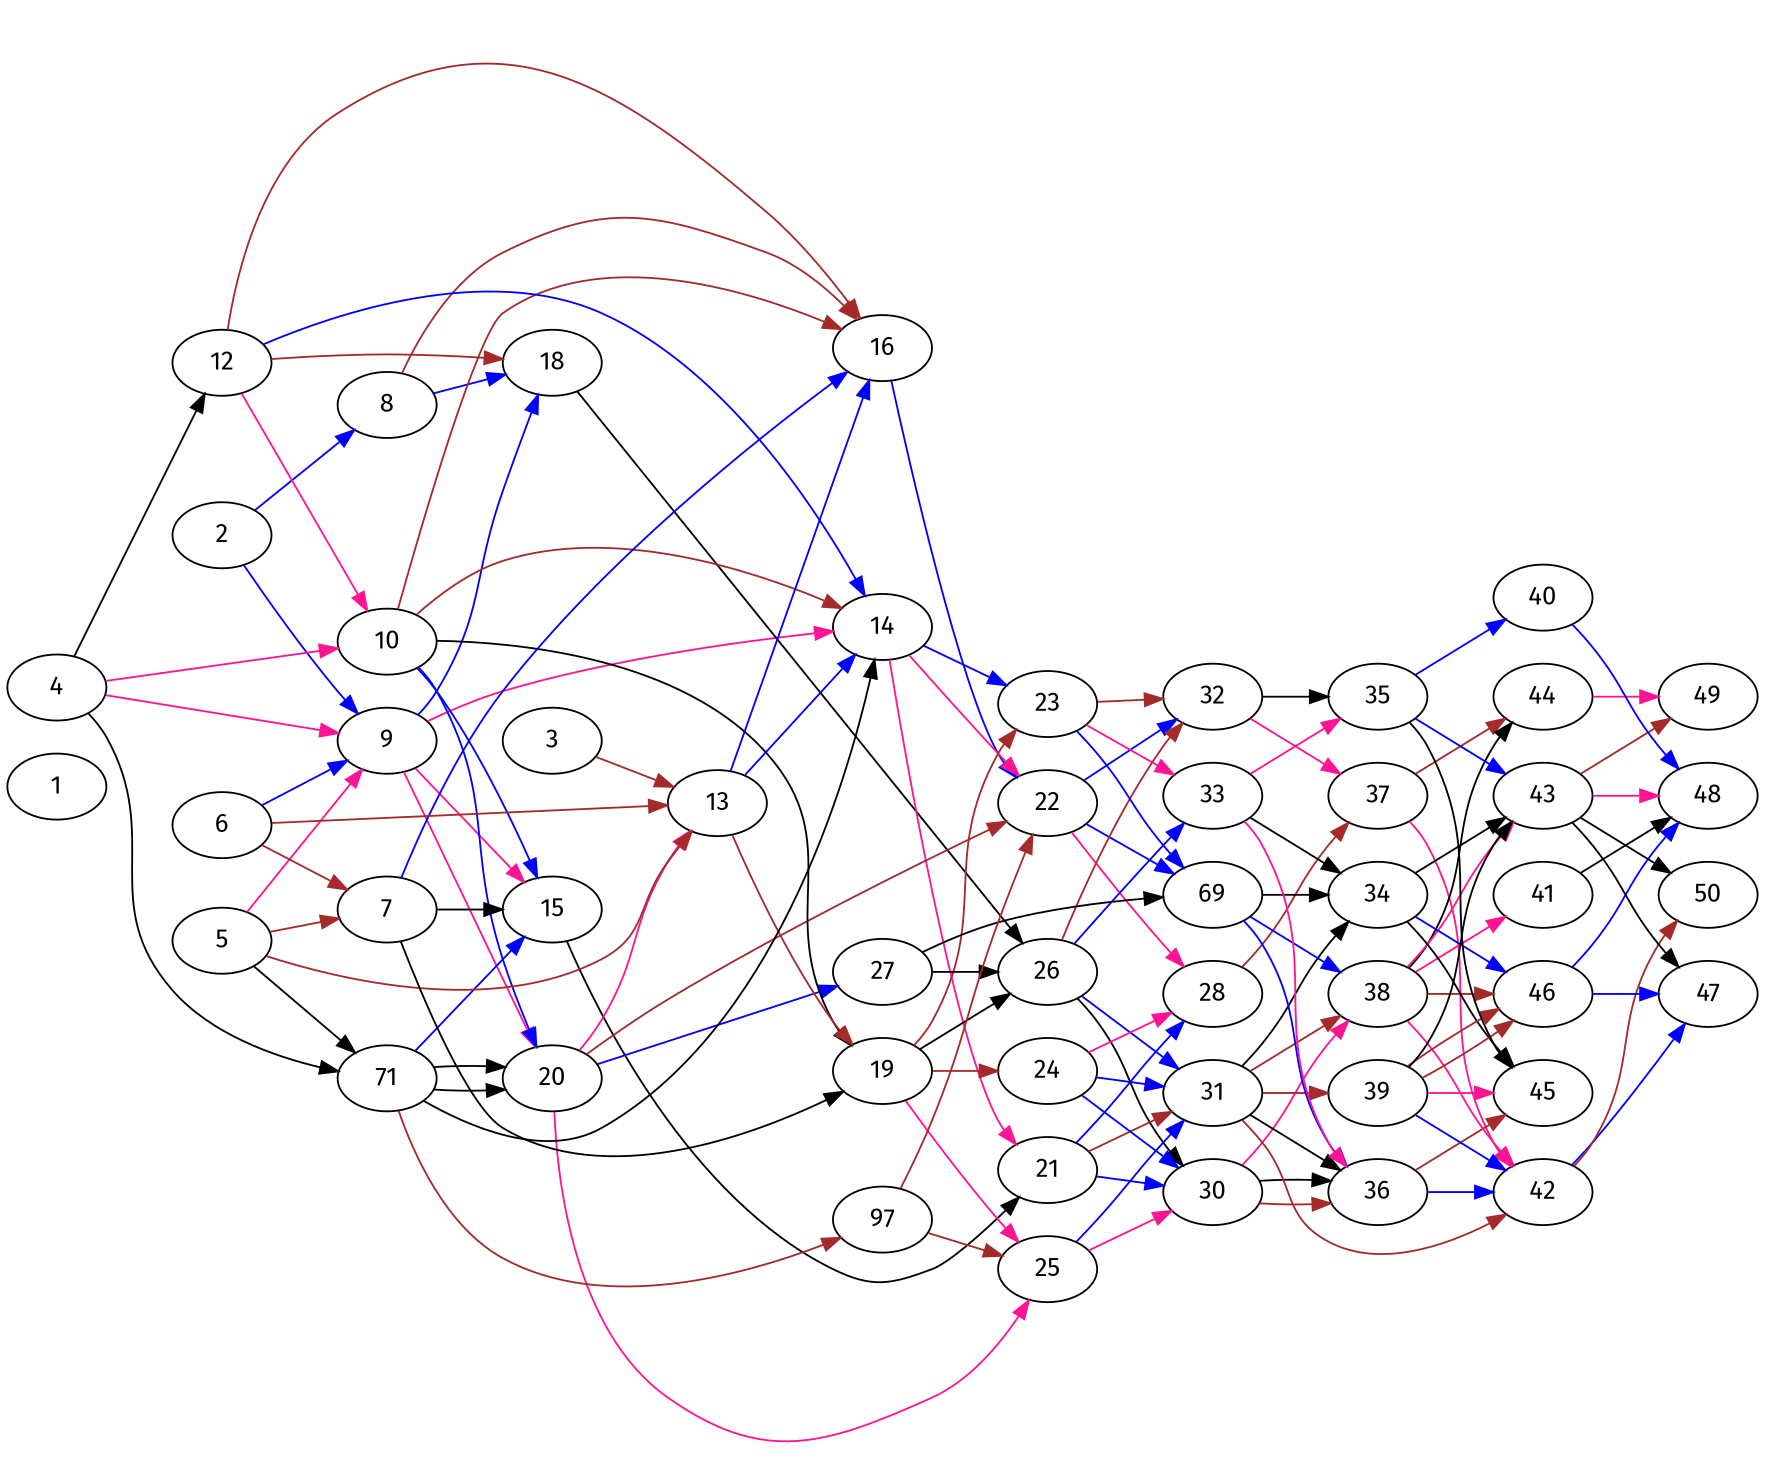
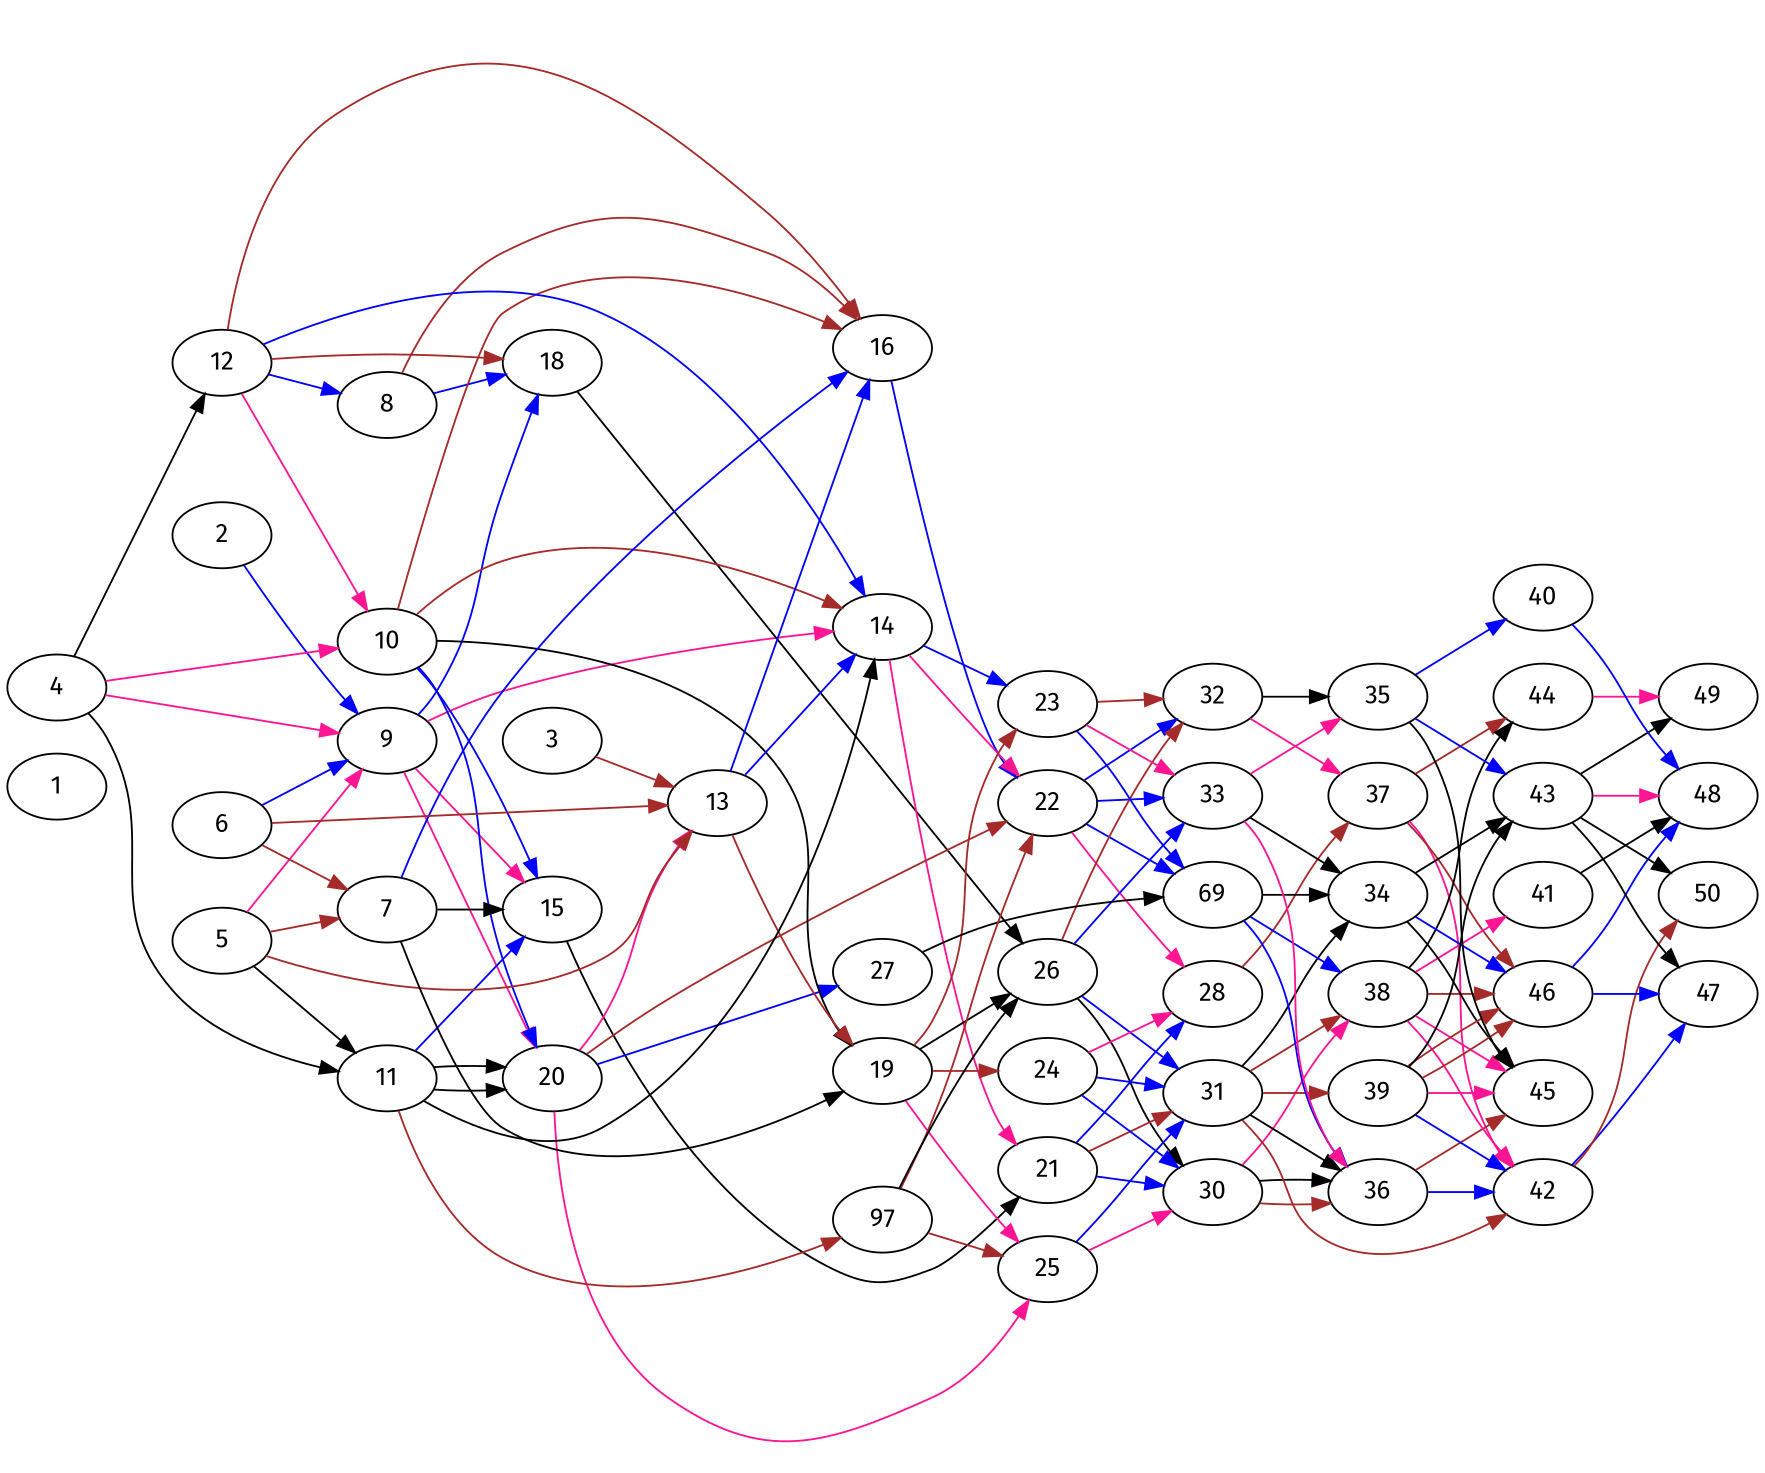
edge "2" -> "8": now "12" -> "8"
edge "43" -> "49": color brown -> black
edge "22" -> "33": added
edge "38" -> "43": now "38" -> "45"
edge "37" -> "46": added
edge "27" -> "26": now "97" -> "26"
node "71": label "71" -> "11"
